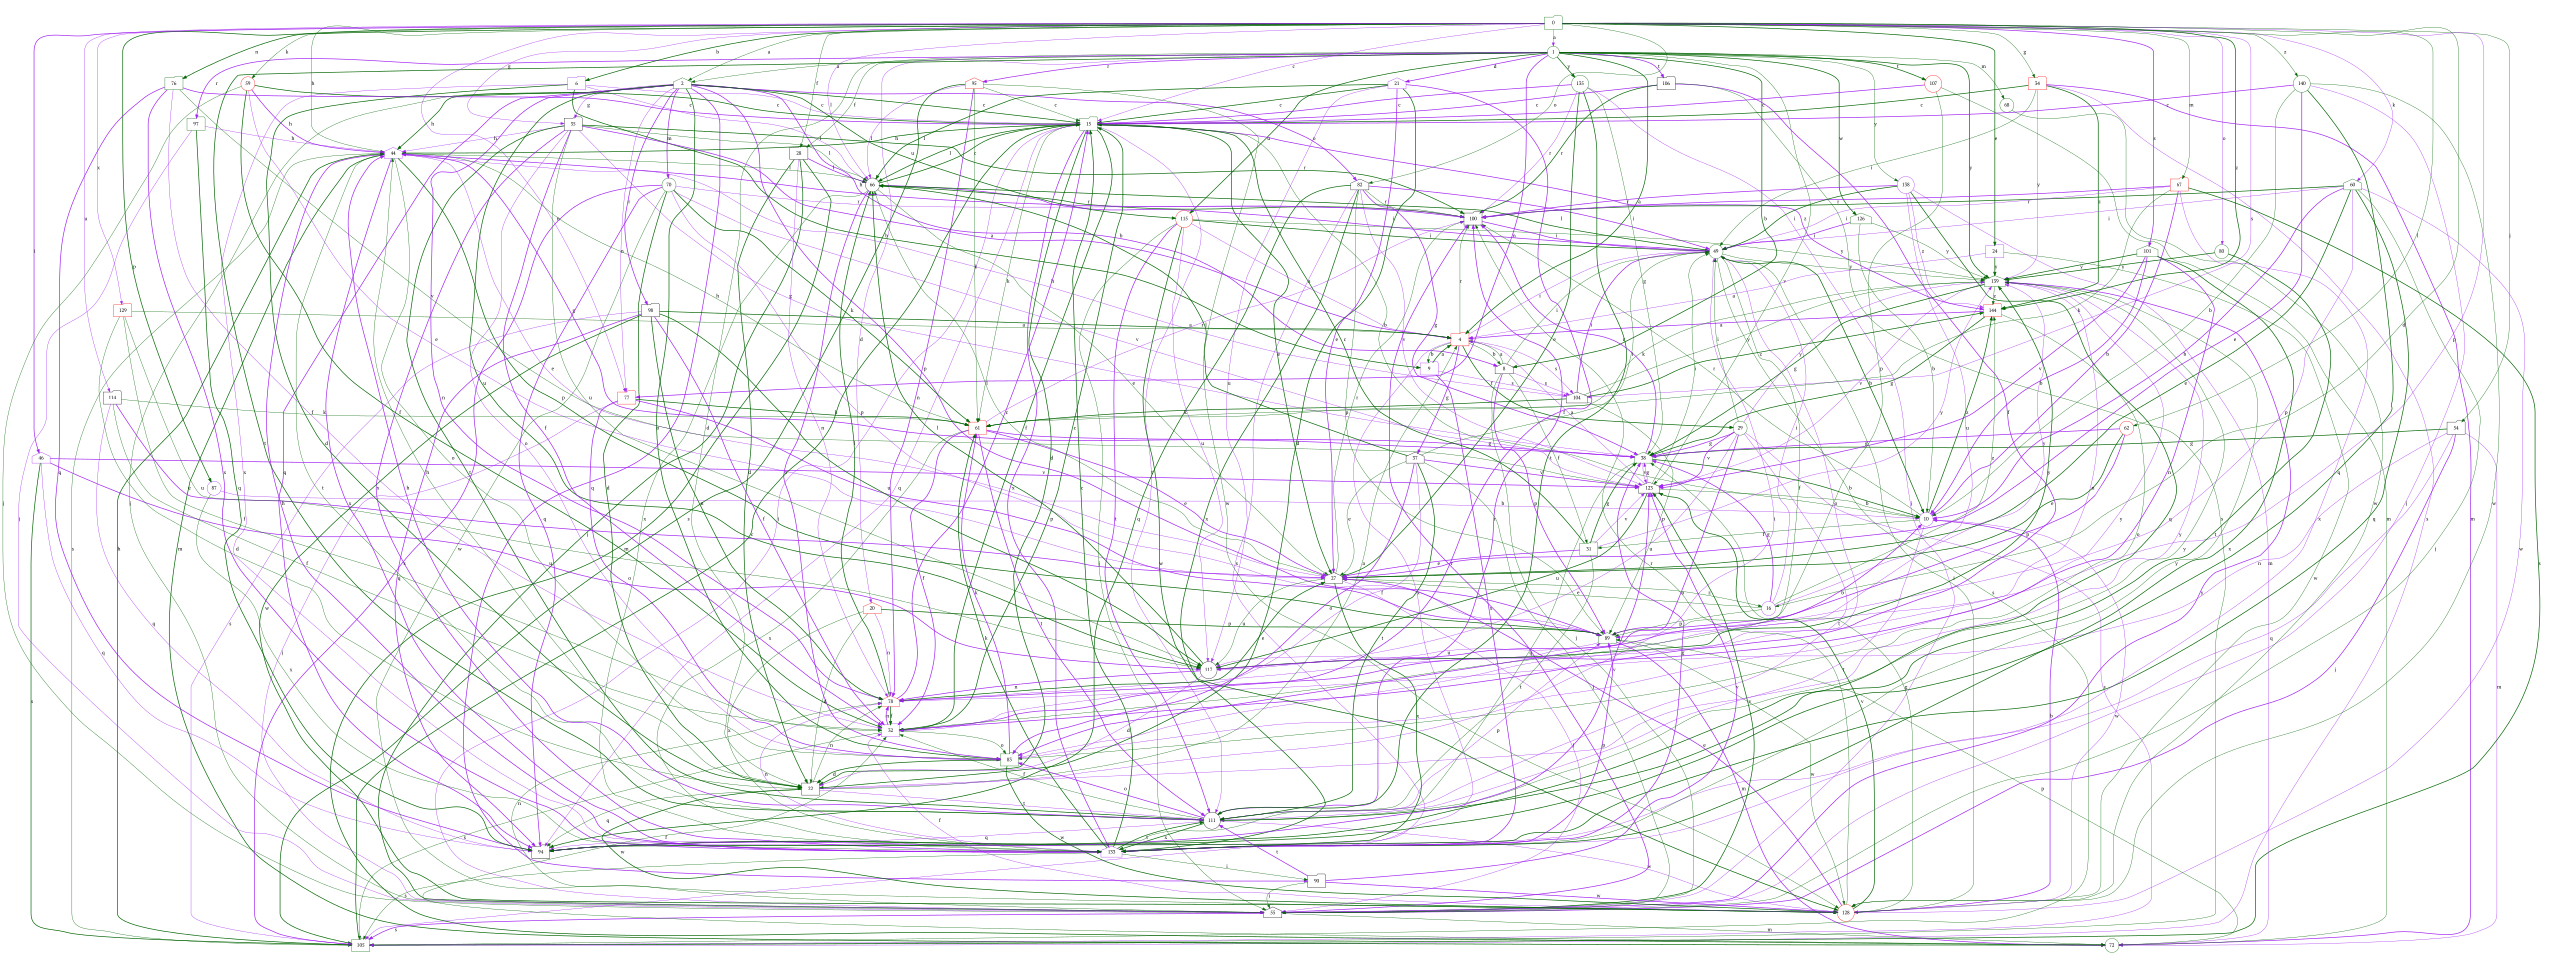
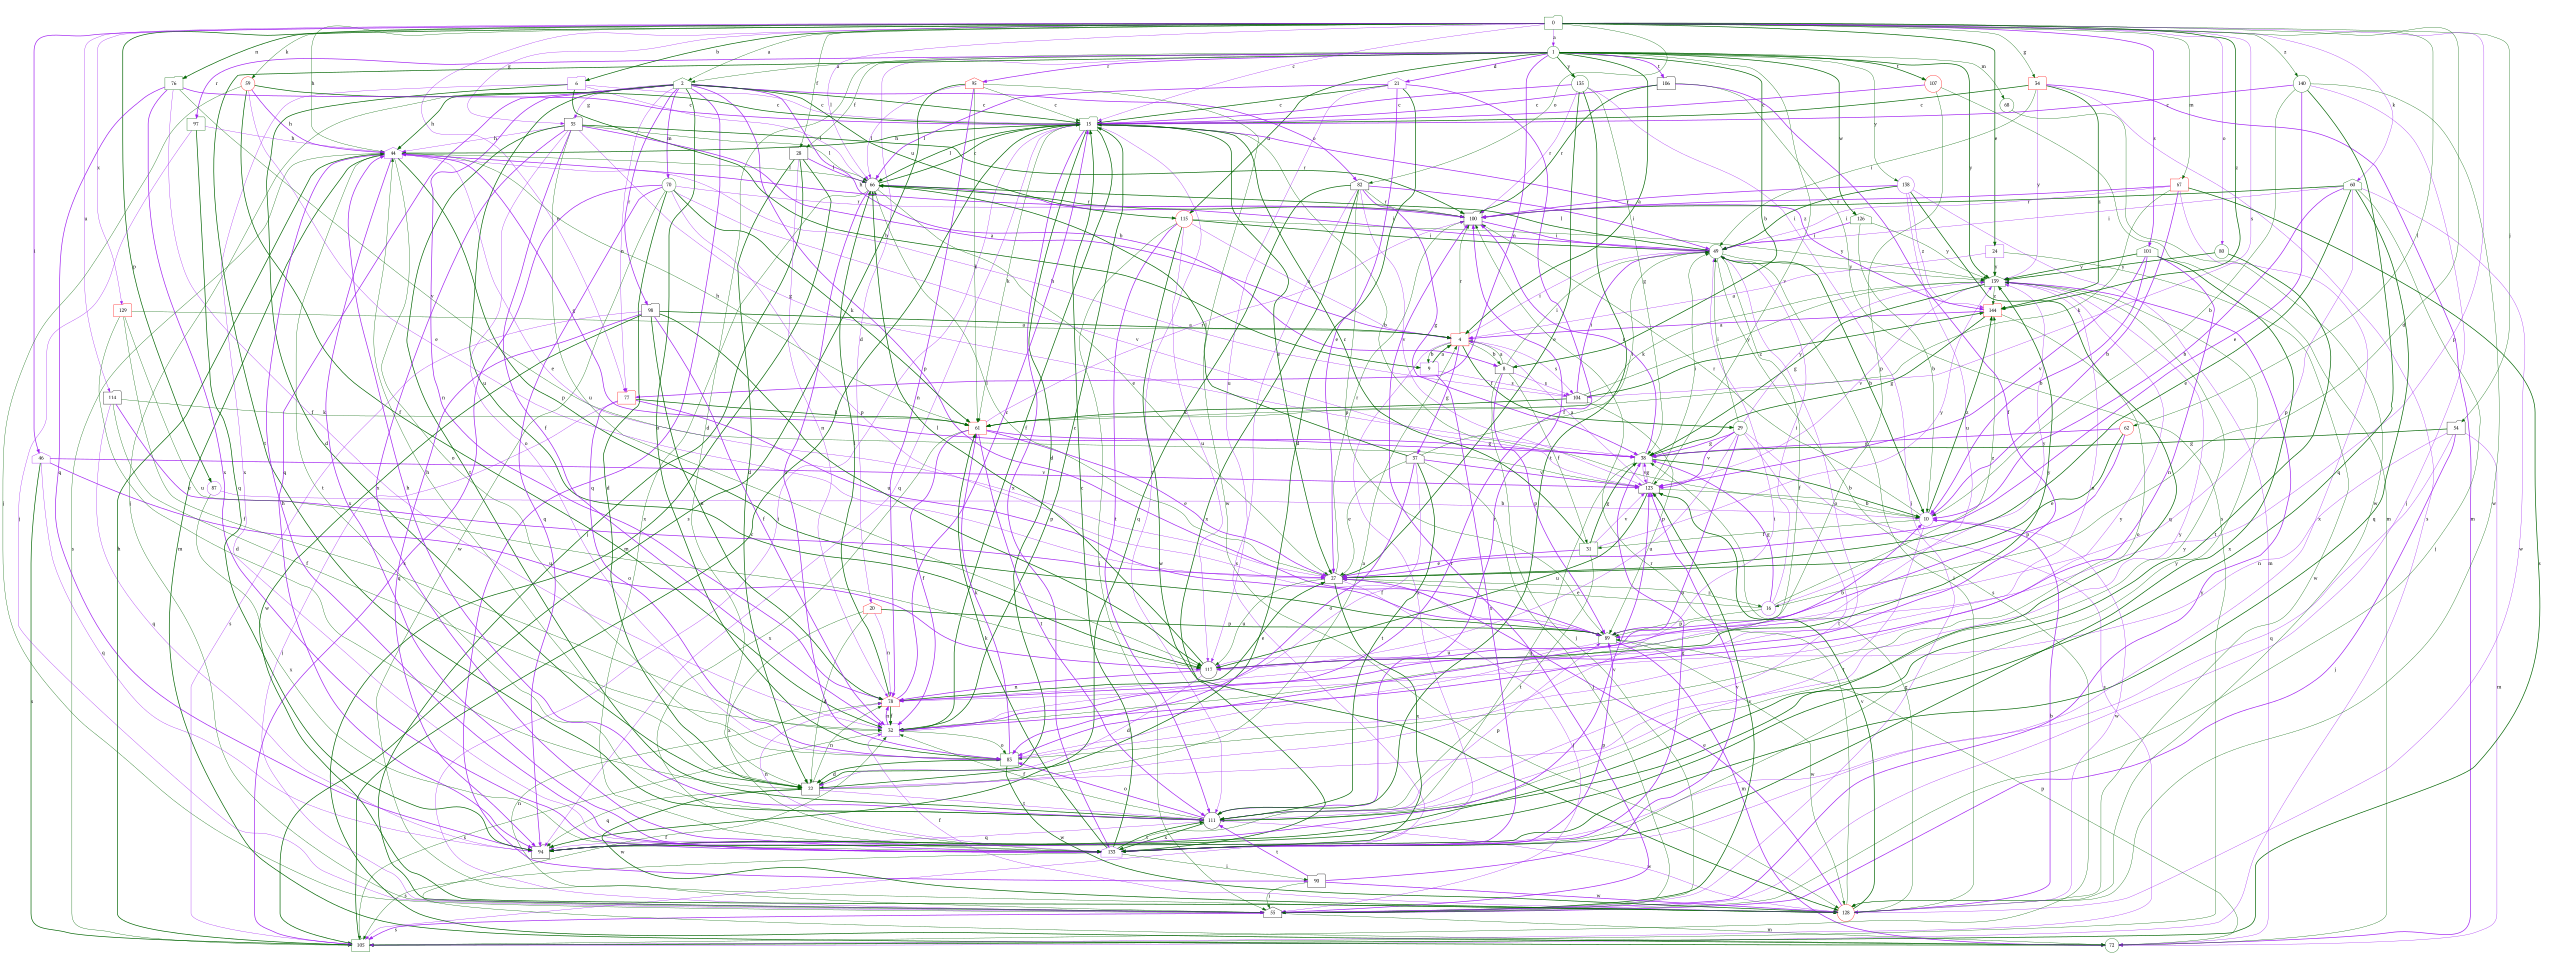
edge "21" -> "66": color darkgreen -> purple
